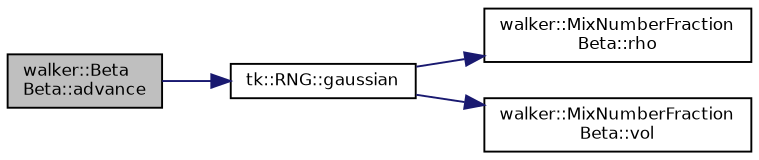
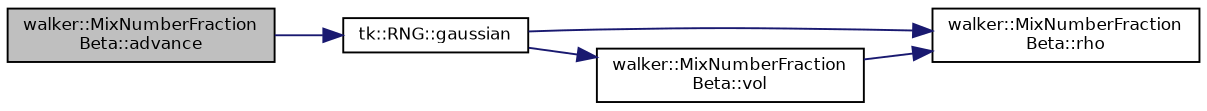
edge "walker::MixNumberFraction Beta::vol" -> "walker::MixNumberFraction Beta::rho": added
node "walker::Beta Beta::advance": label "walker::Beta Beta::advance" -> "walker::MixNumberFraction Beta::advance"
